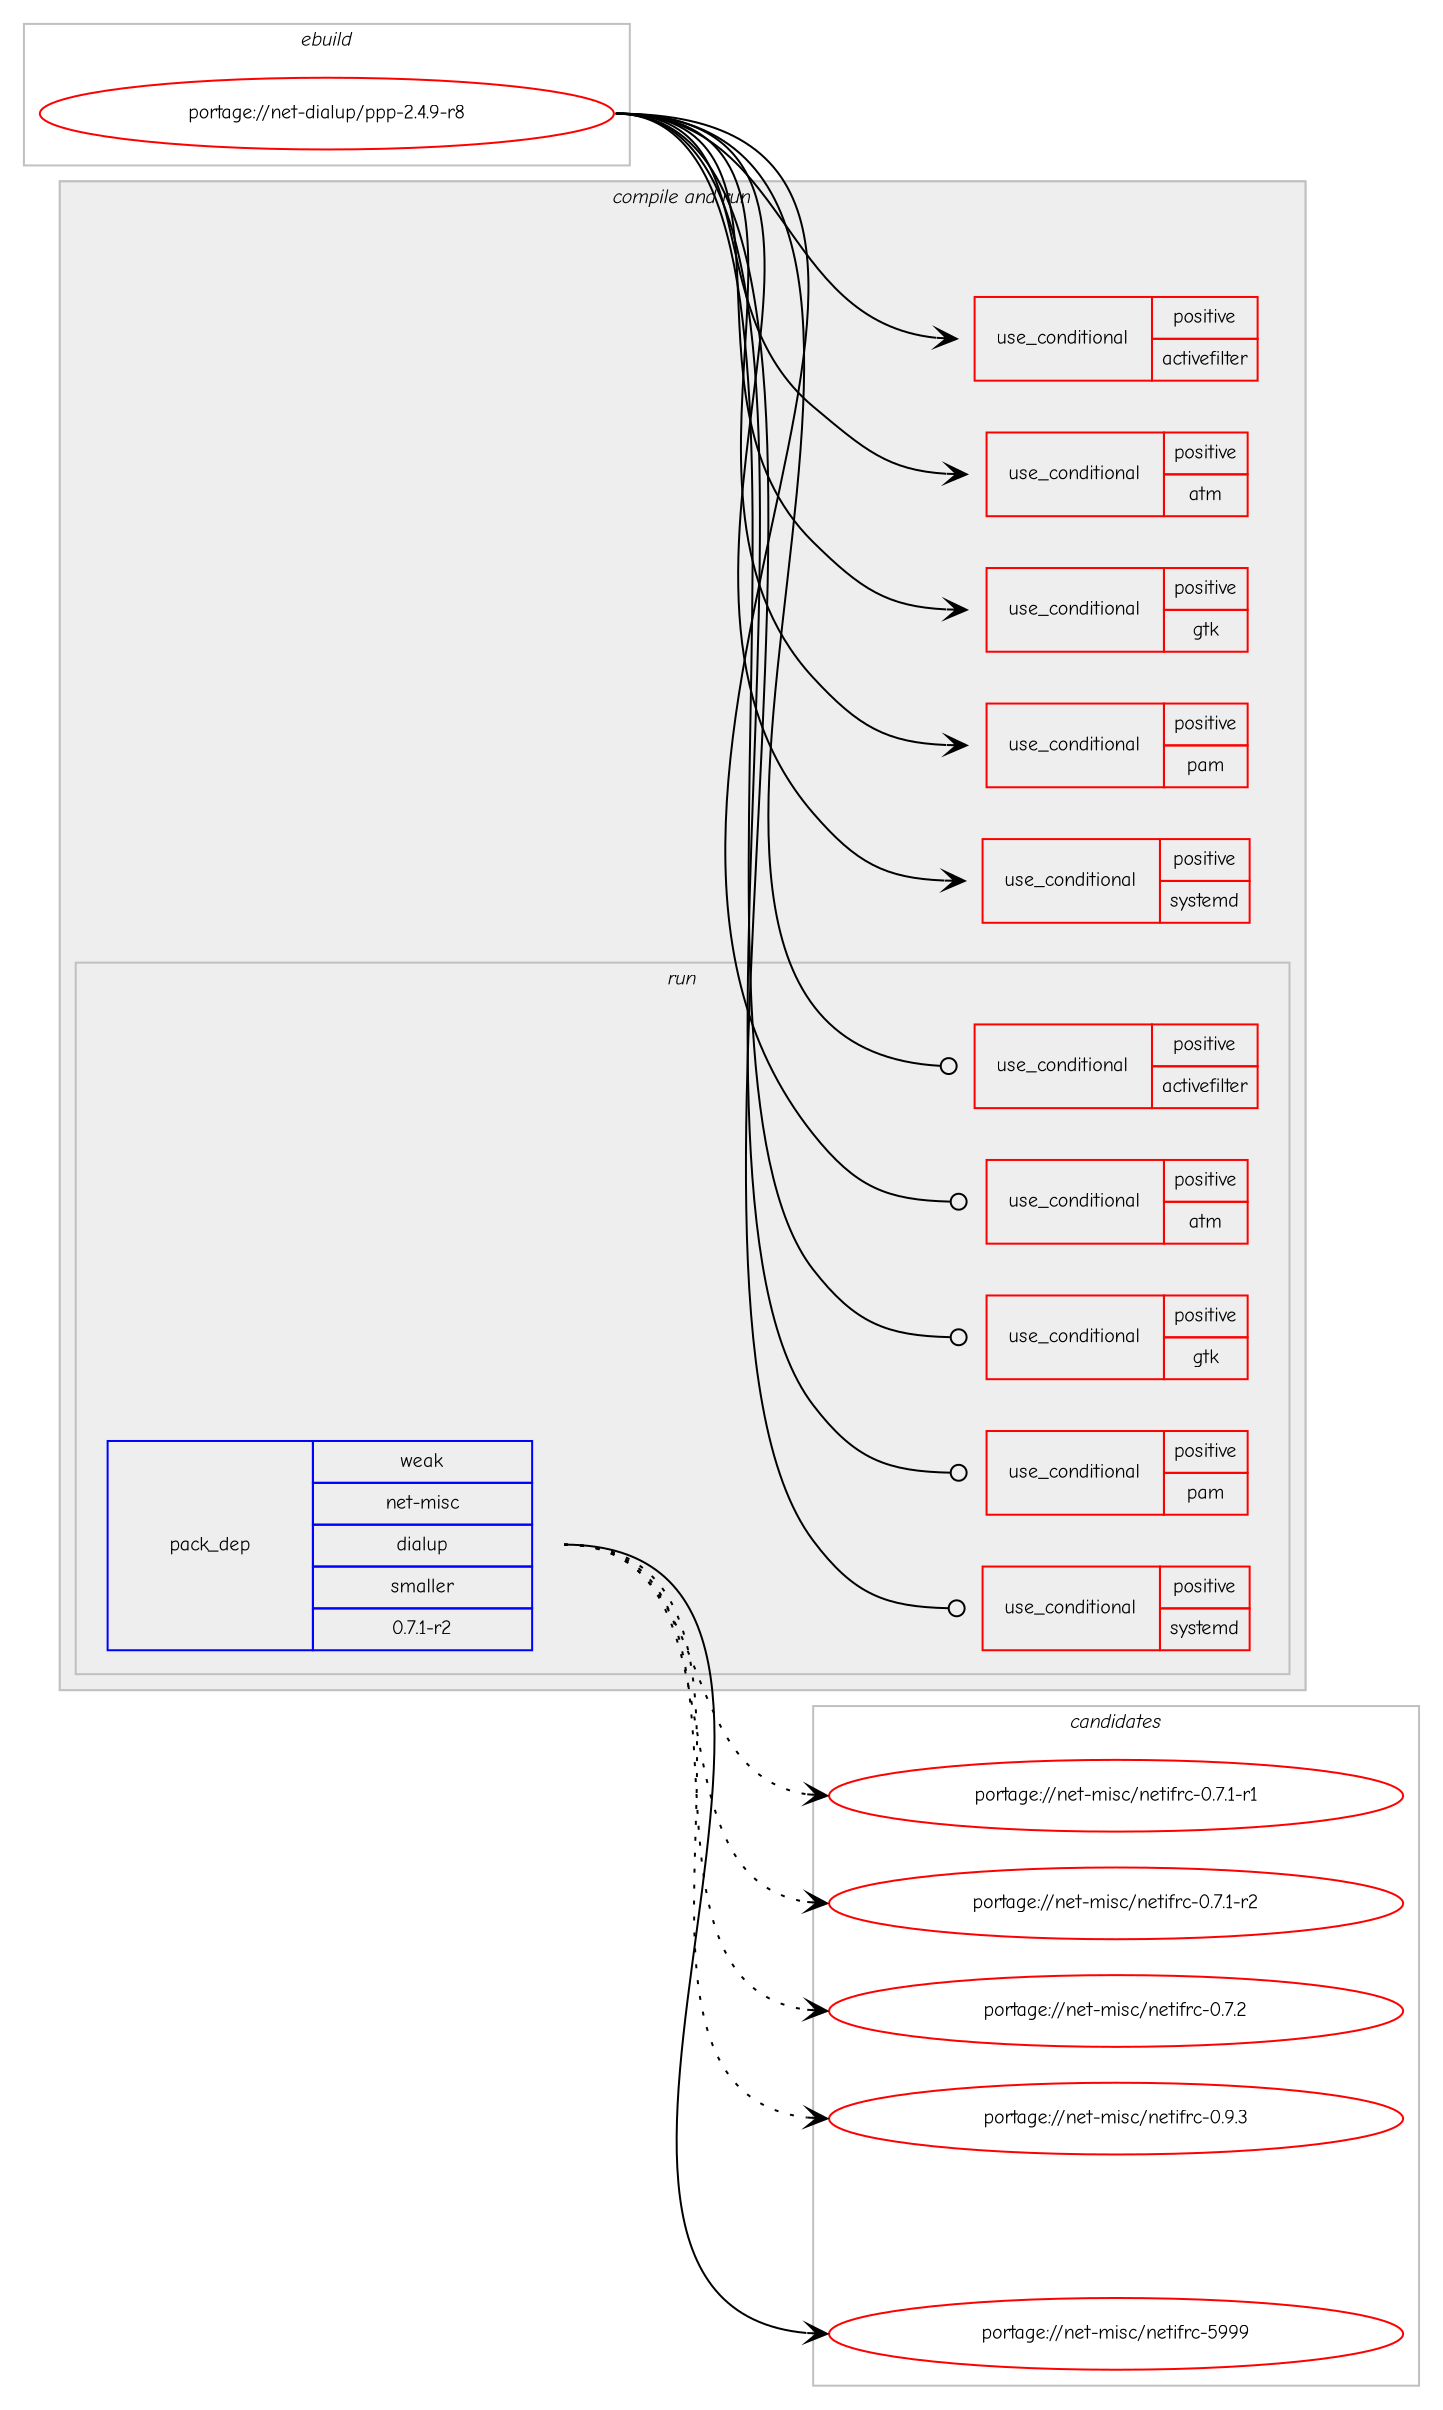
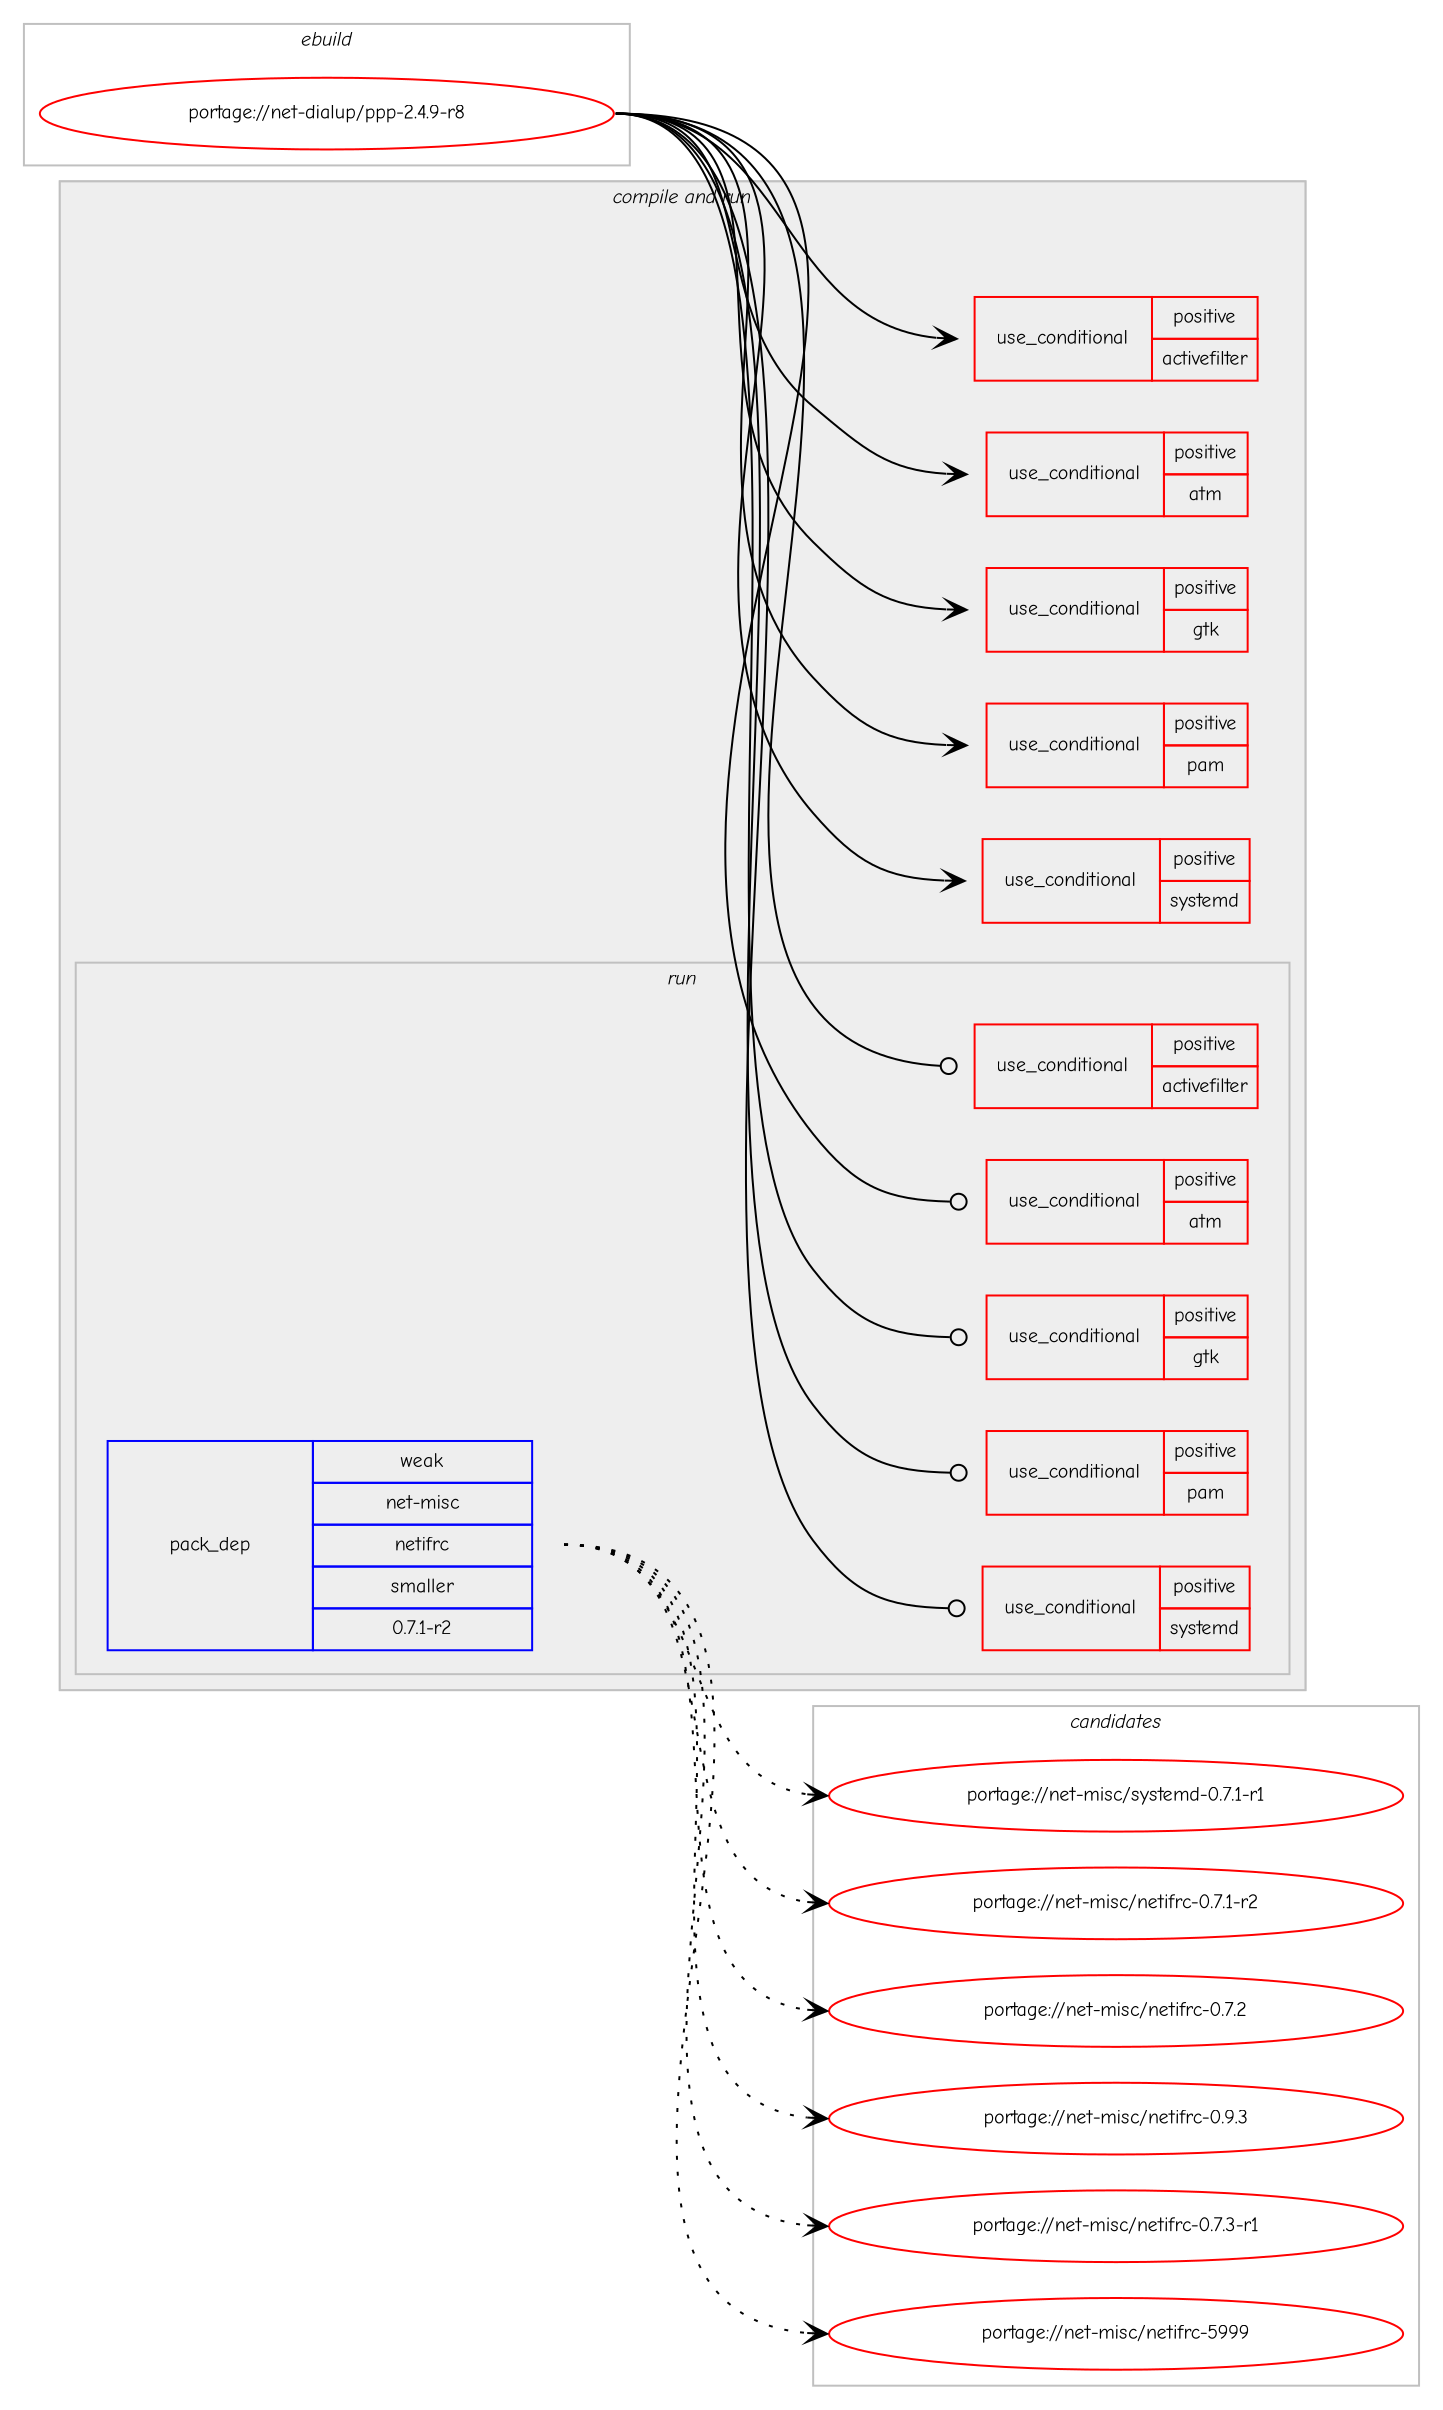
node "pack_dep": text "dialup" -> "netifrc"
node "portage://net-misc/netifrc-0.7.1-r1": label "portage://net-misc/netifrc-0.7.1-r1" -> "portage://net-misc/systemd-0.7.1-r1"
edge "pack_dep" -> "portage://net-misc/netifrc-5999": style solid -> dotted
node "portage://net-misc/netifrc-0.7.3-r1": added
